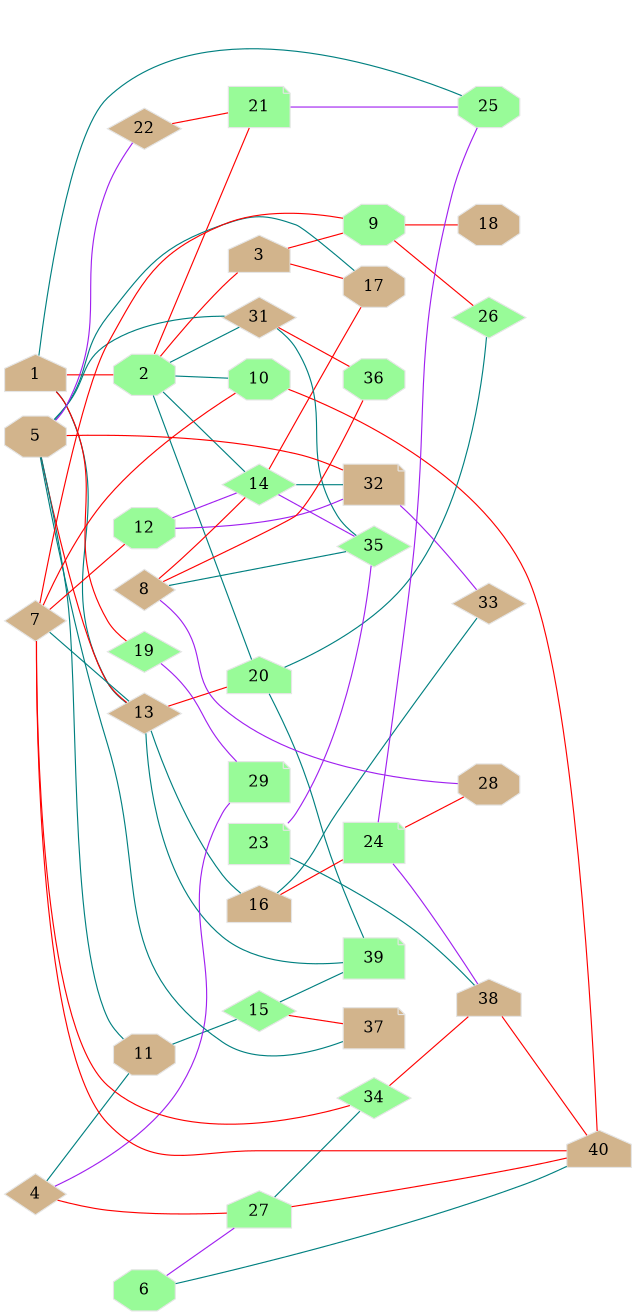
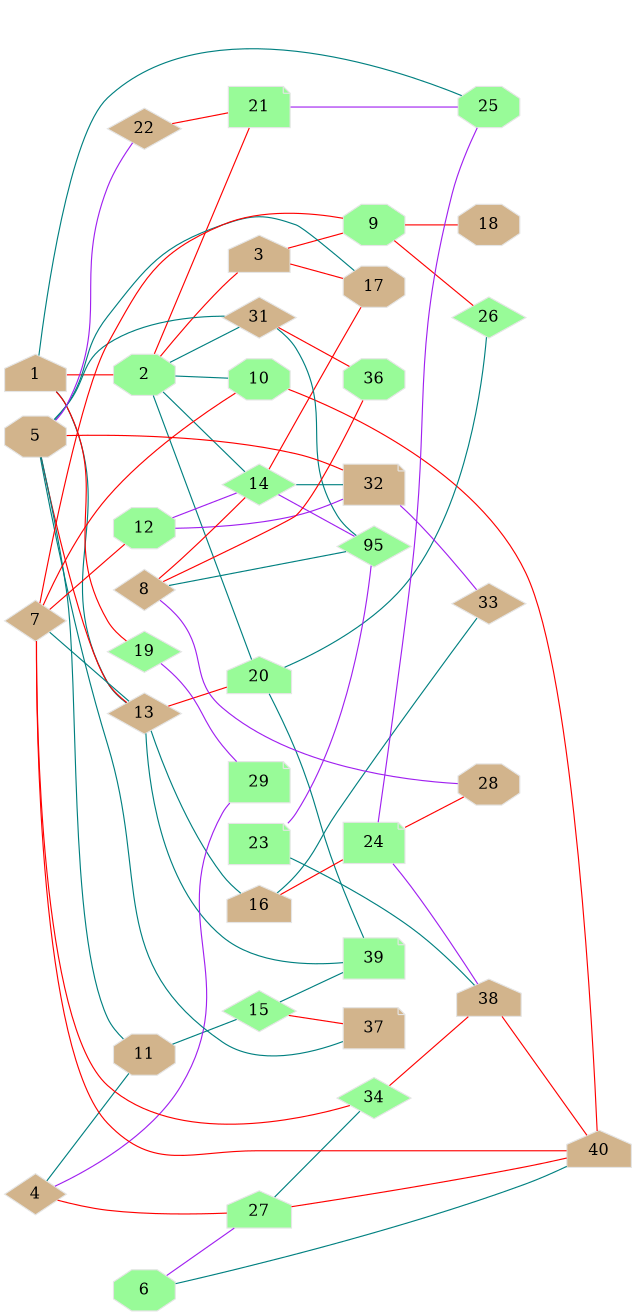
node "35": label "35" -> "95"
